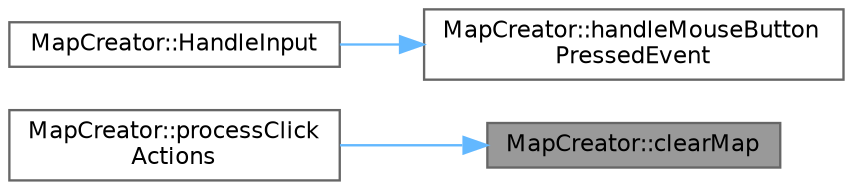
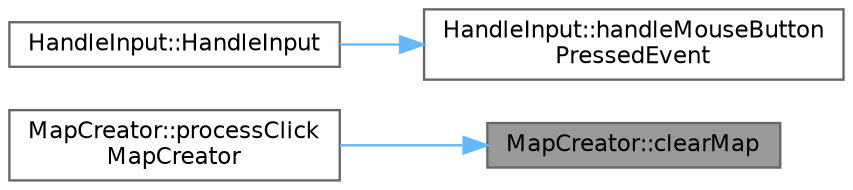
node "MapCreator::HandleInput": label "MapCreator::HandleInput" -> "HandleInput::HandleInput"
node "MapCreator::handleMouseButton PressedEvent": label "MapCreator::handleMouseButton PressedEvent" -> "HandleInput::handleMouseButton PressedEvent"
node "MapCreator::processClick Actions": label "MapCreator::processClick Actions" -> "MapCreator::processClick MapCreator"
